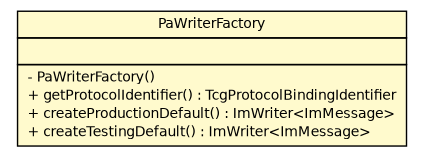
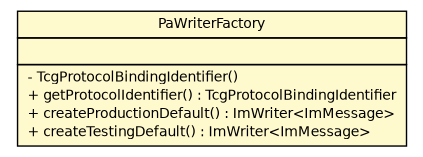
node "PaWriterFactory": text "- PaWriterFactory()" -> "- TcgProtocolBindingIdentifier()"
